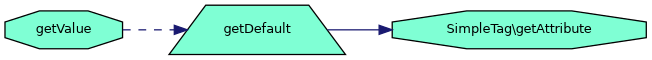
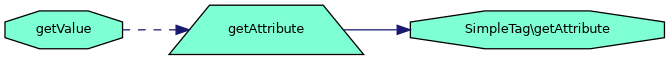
node "getDefault": label "getDefault" -> "getAttribute"
